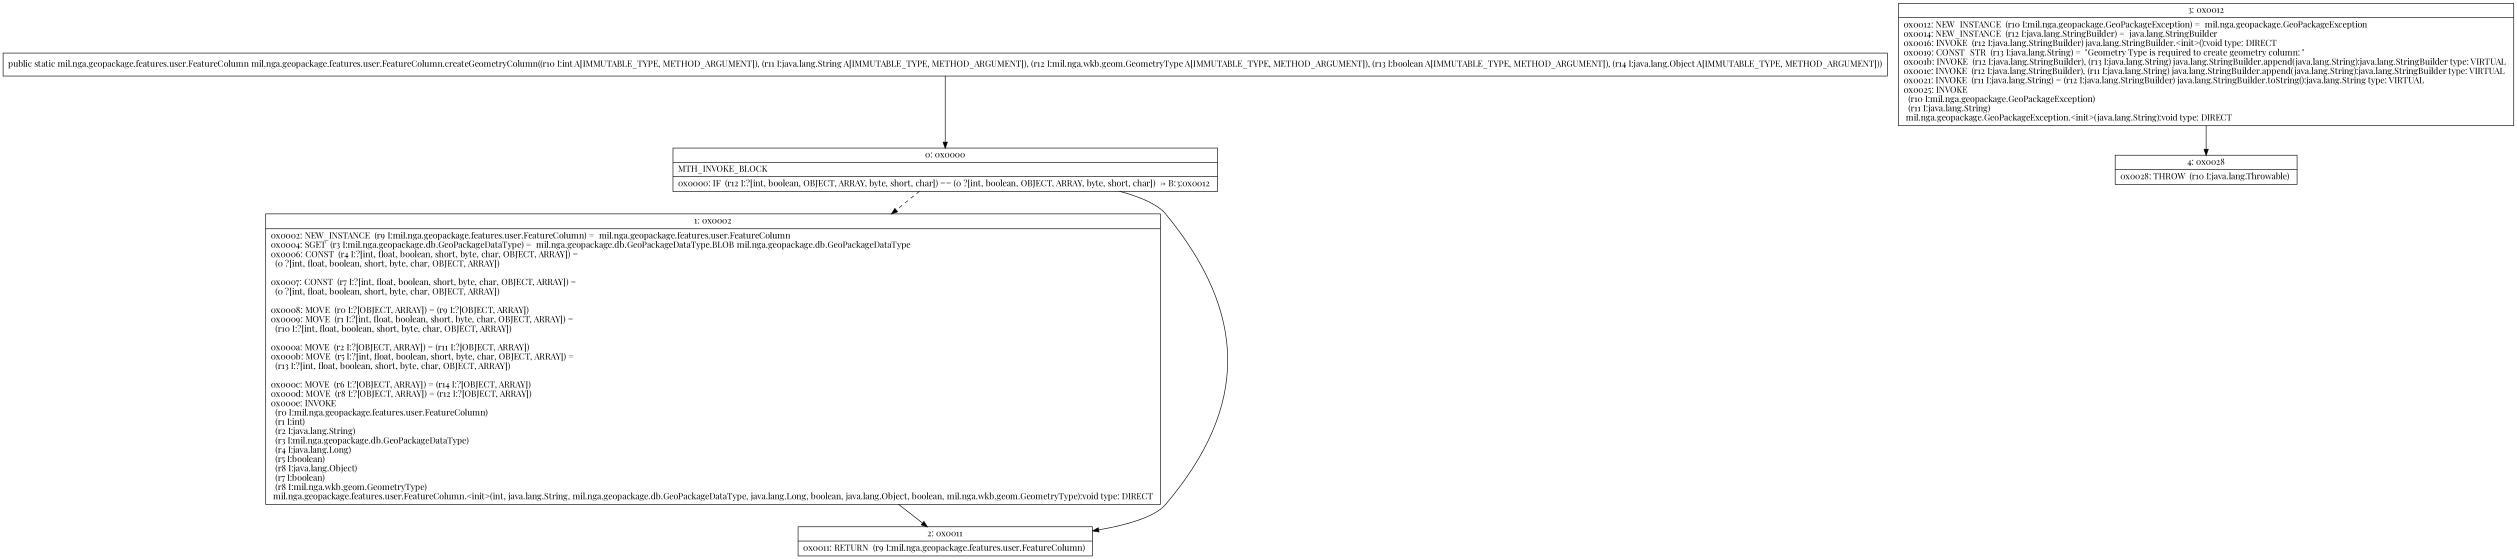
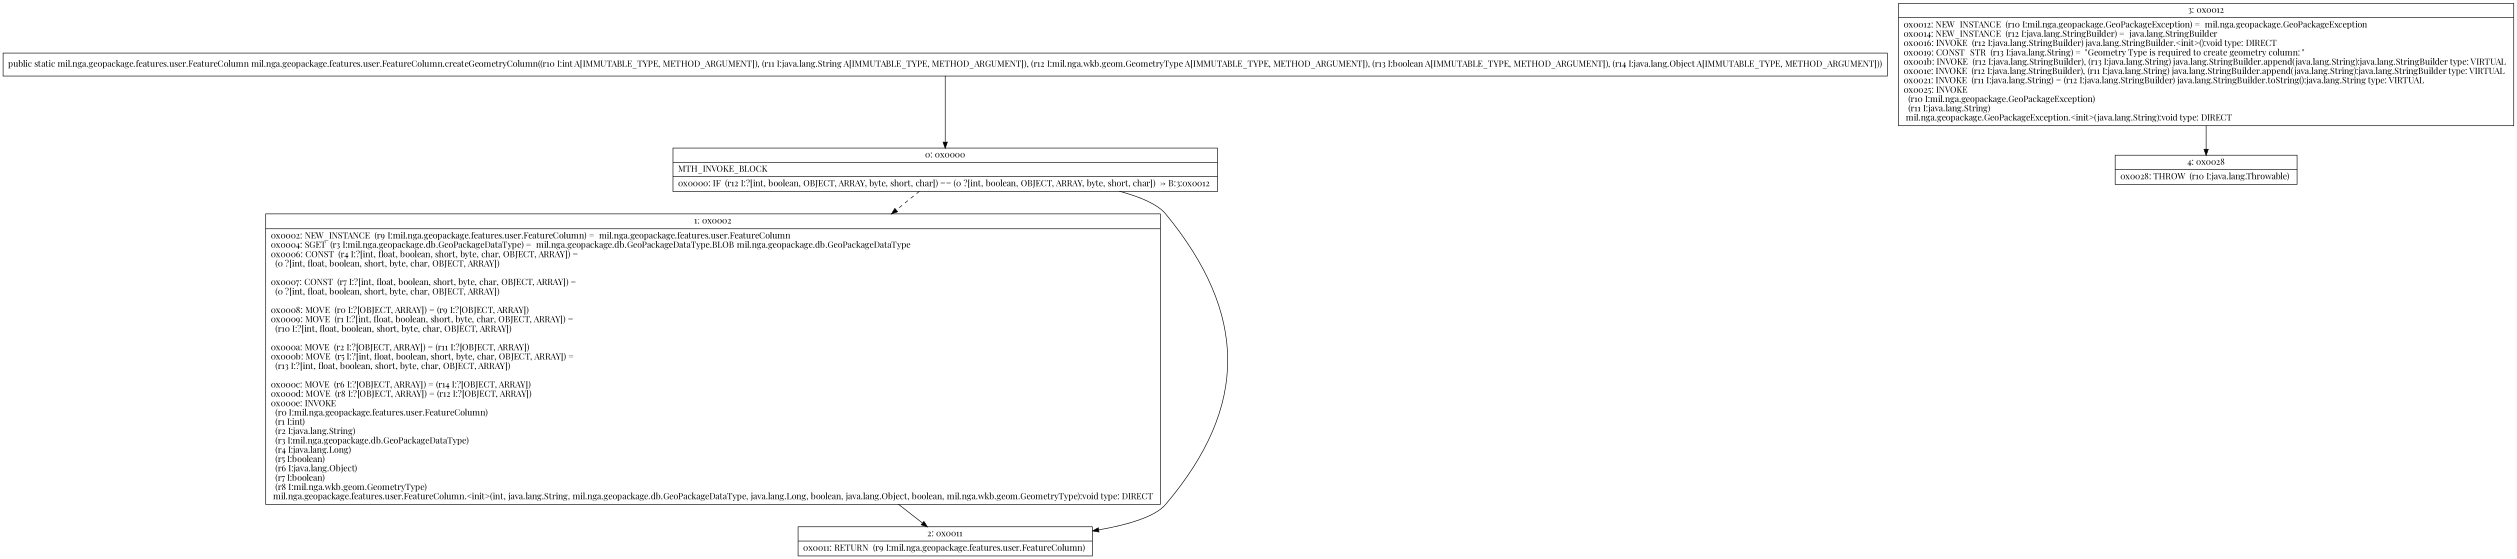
node "1: 0x0002": text "(r8 I:java.lang.Object)" -> "(r6 I:java.lang.Object)"
